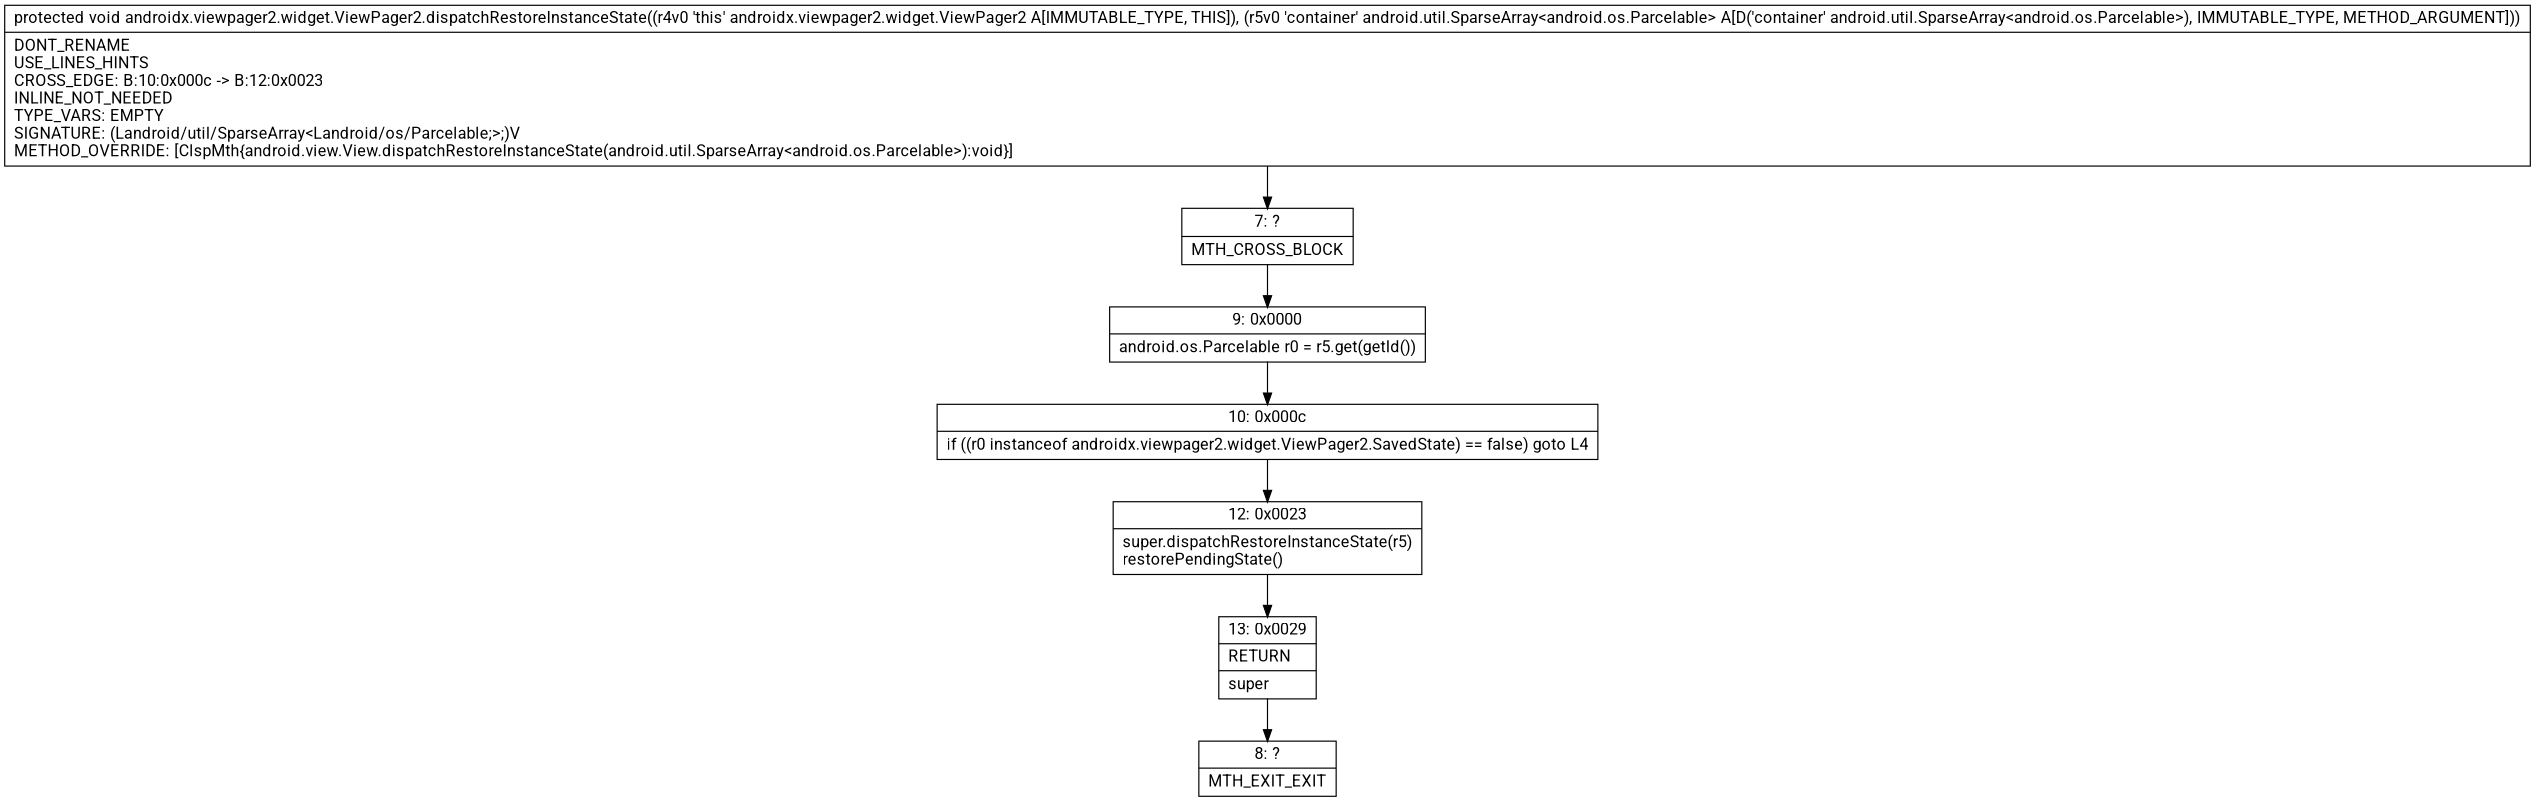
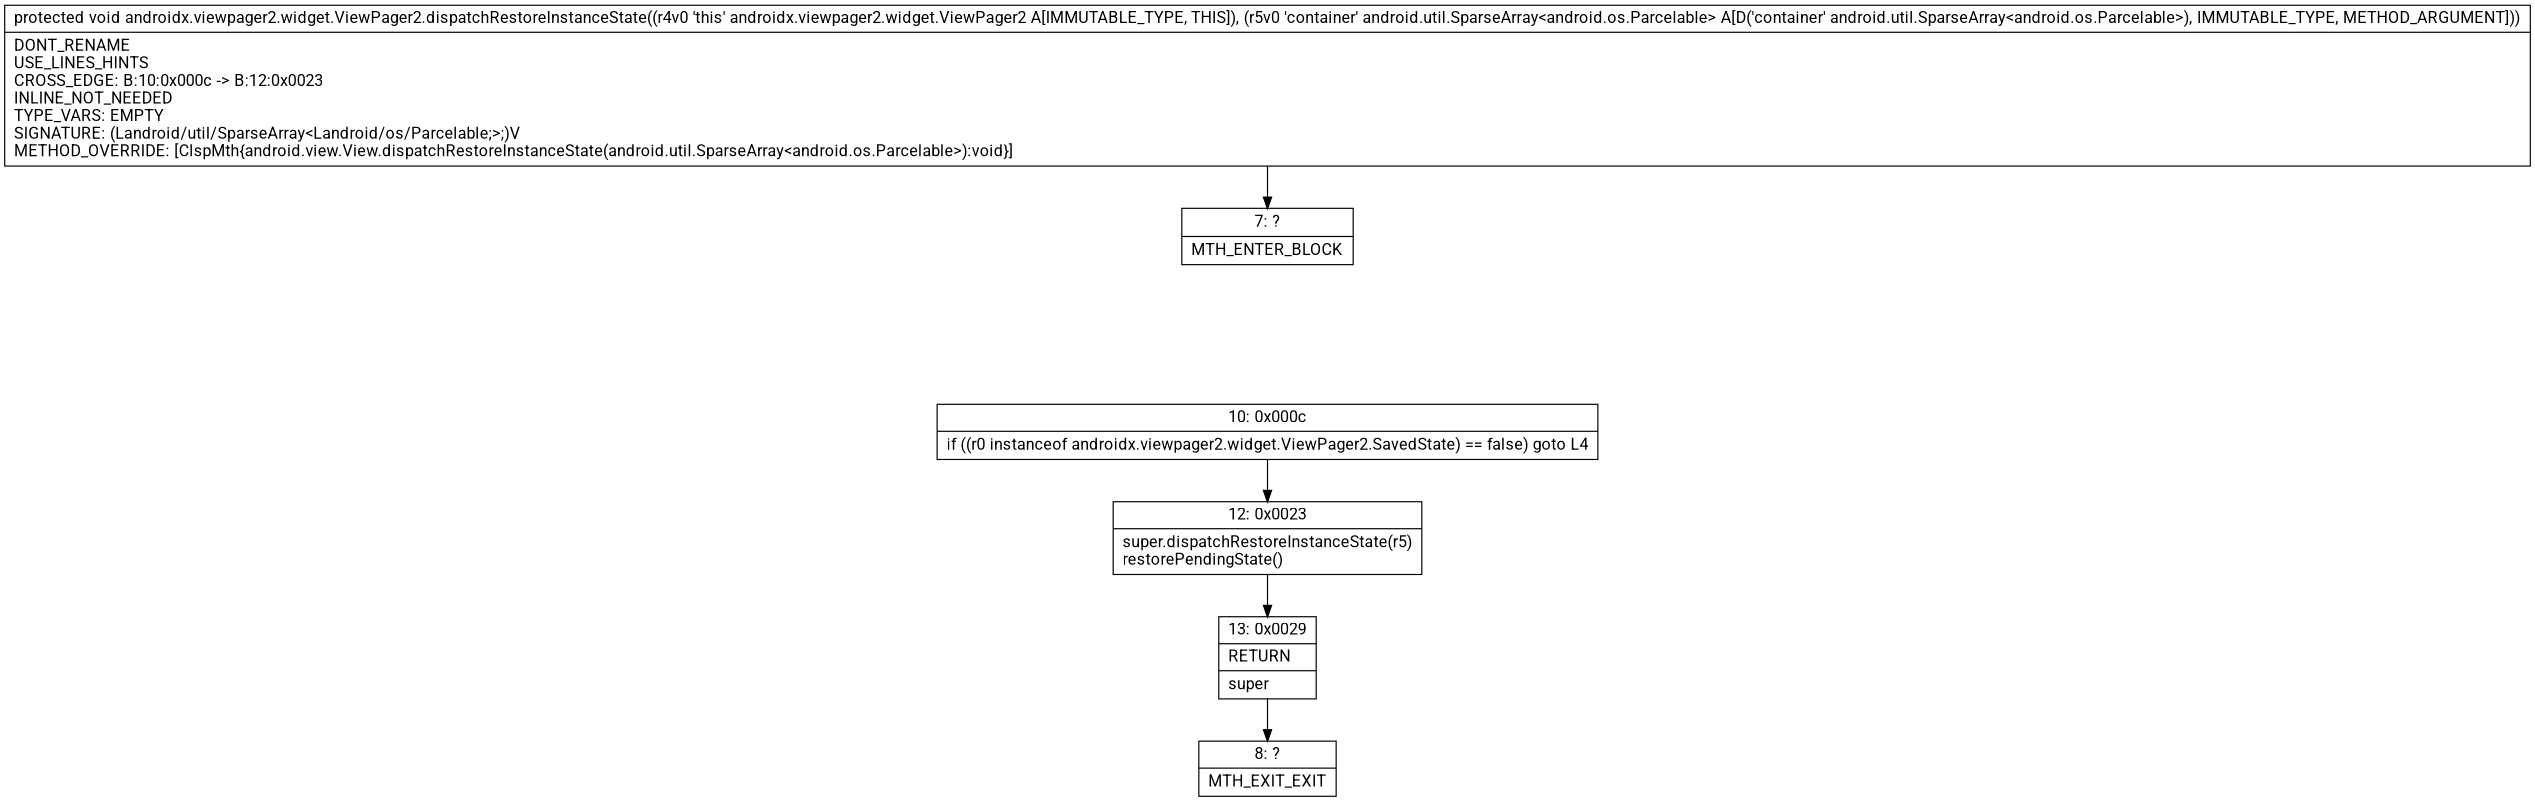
node "7: ?": text "MTH_CROSS_BLOCK" -> "MTH_ENTER_BLOCK"
node "9: 0x0000": removed
